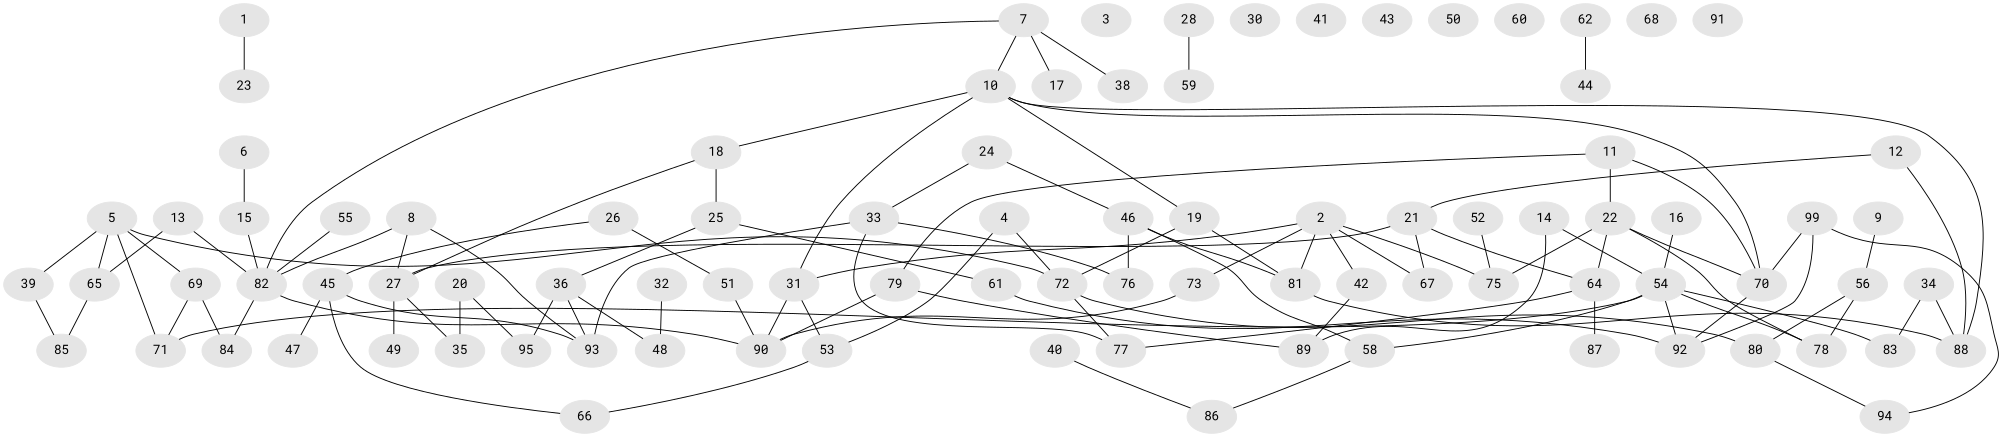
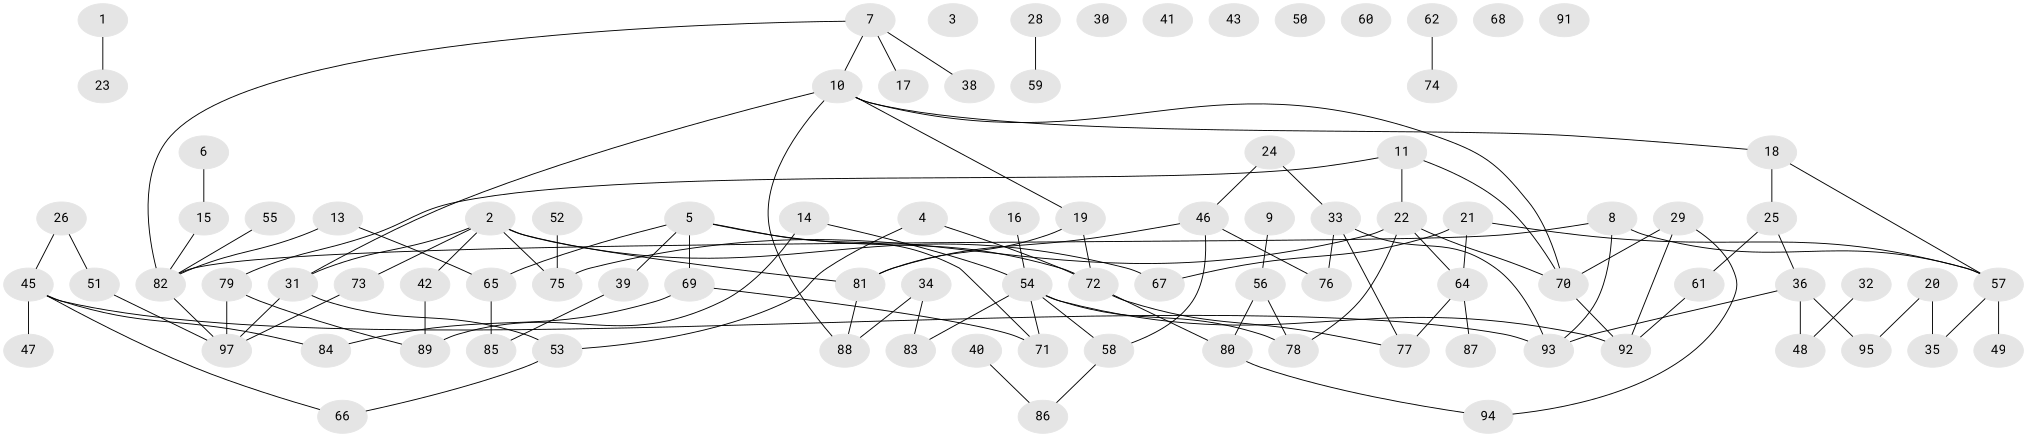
node "44": label "44" -> "74"
node "12": removed
node "99": label "99" -> "29"
node "27": label "27" -> "57"
edge "82" -- "84": now "45" -- "84"
node "90": label "90" -> "97"
